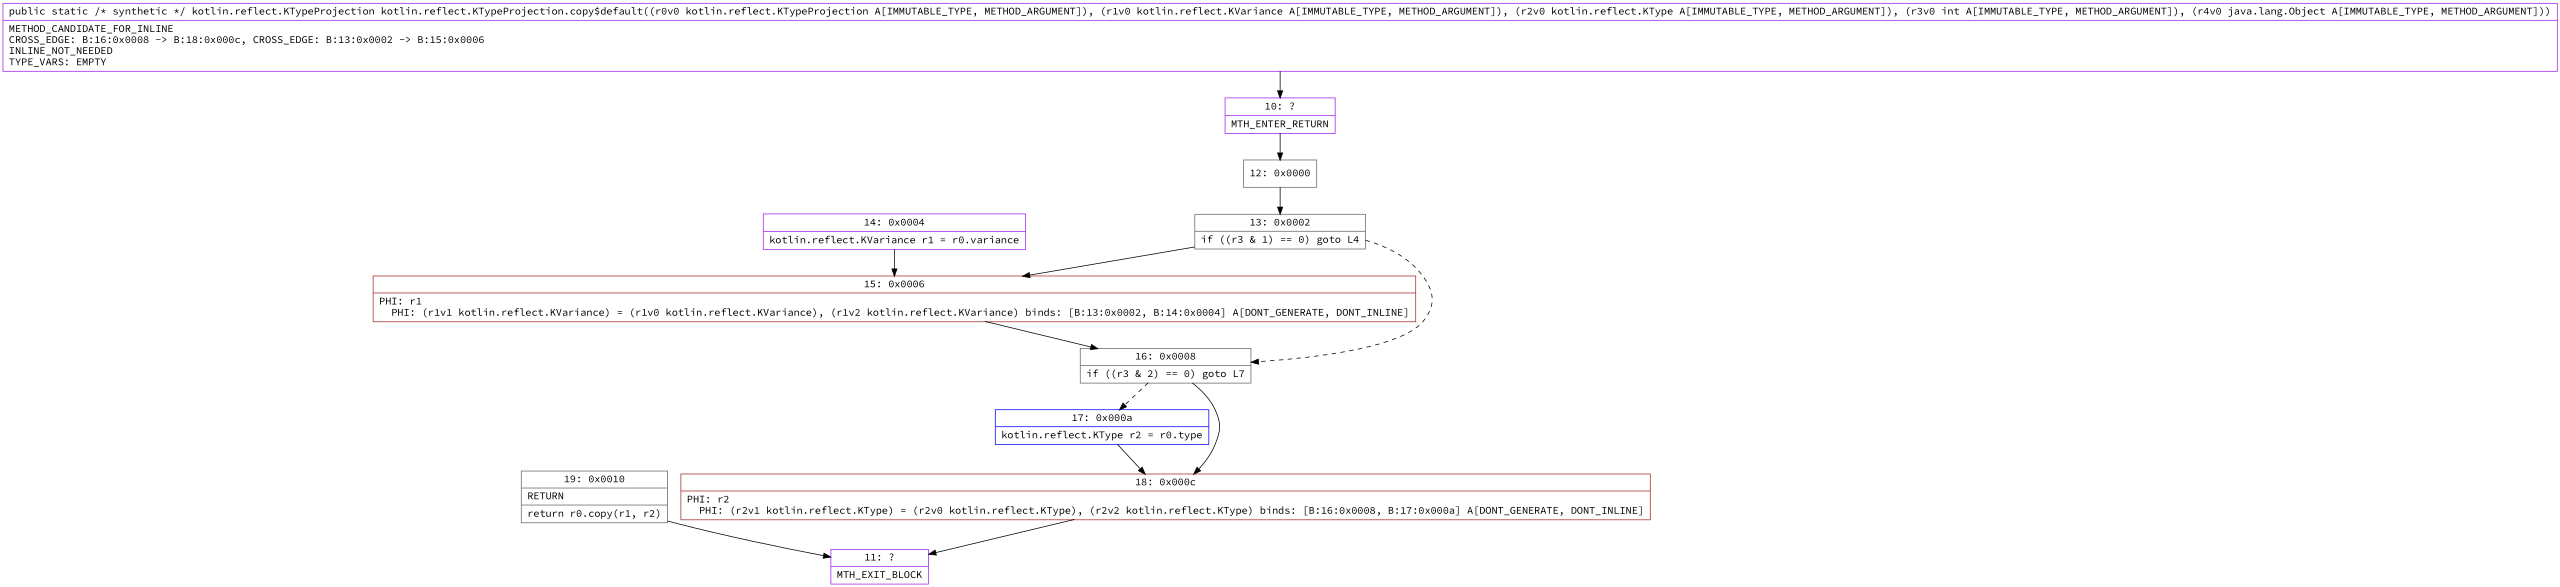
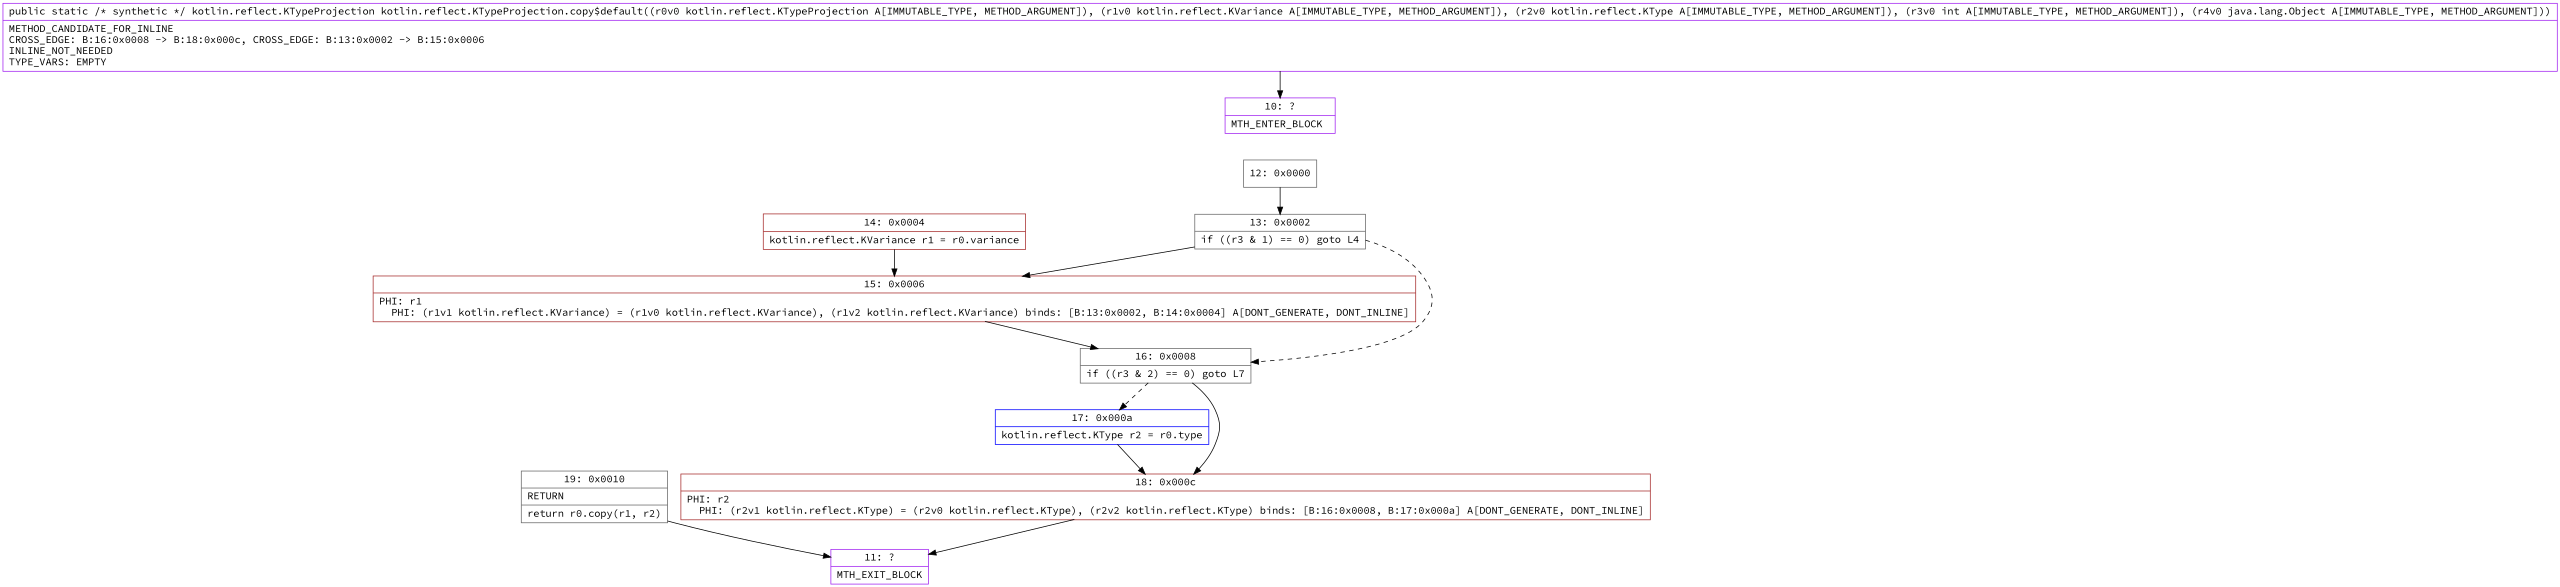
node "10: ?": text "MTH_ENTER_RETURN" -> "MTH_ENTER_BLOCK"
edge "10: ?" -> "12: 0x0000": removed
node "14: 0x0004": color purple -> brown
